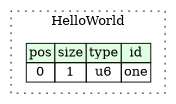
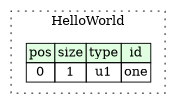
node "pos": text "u6" -> "u1"
